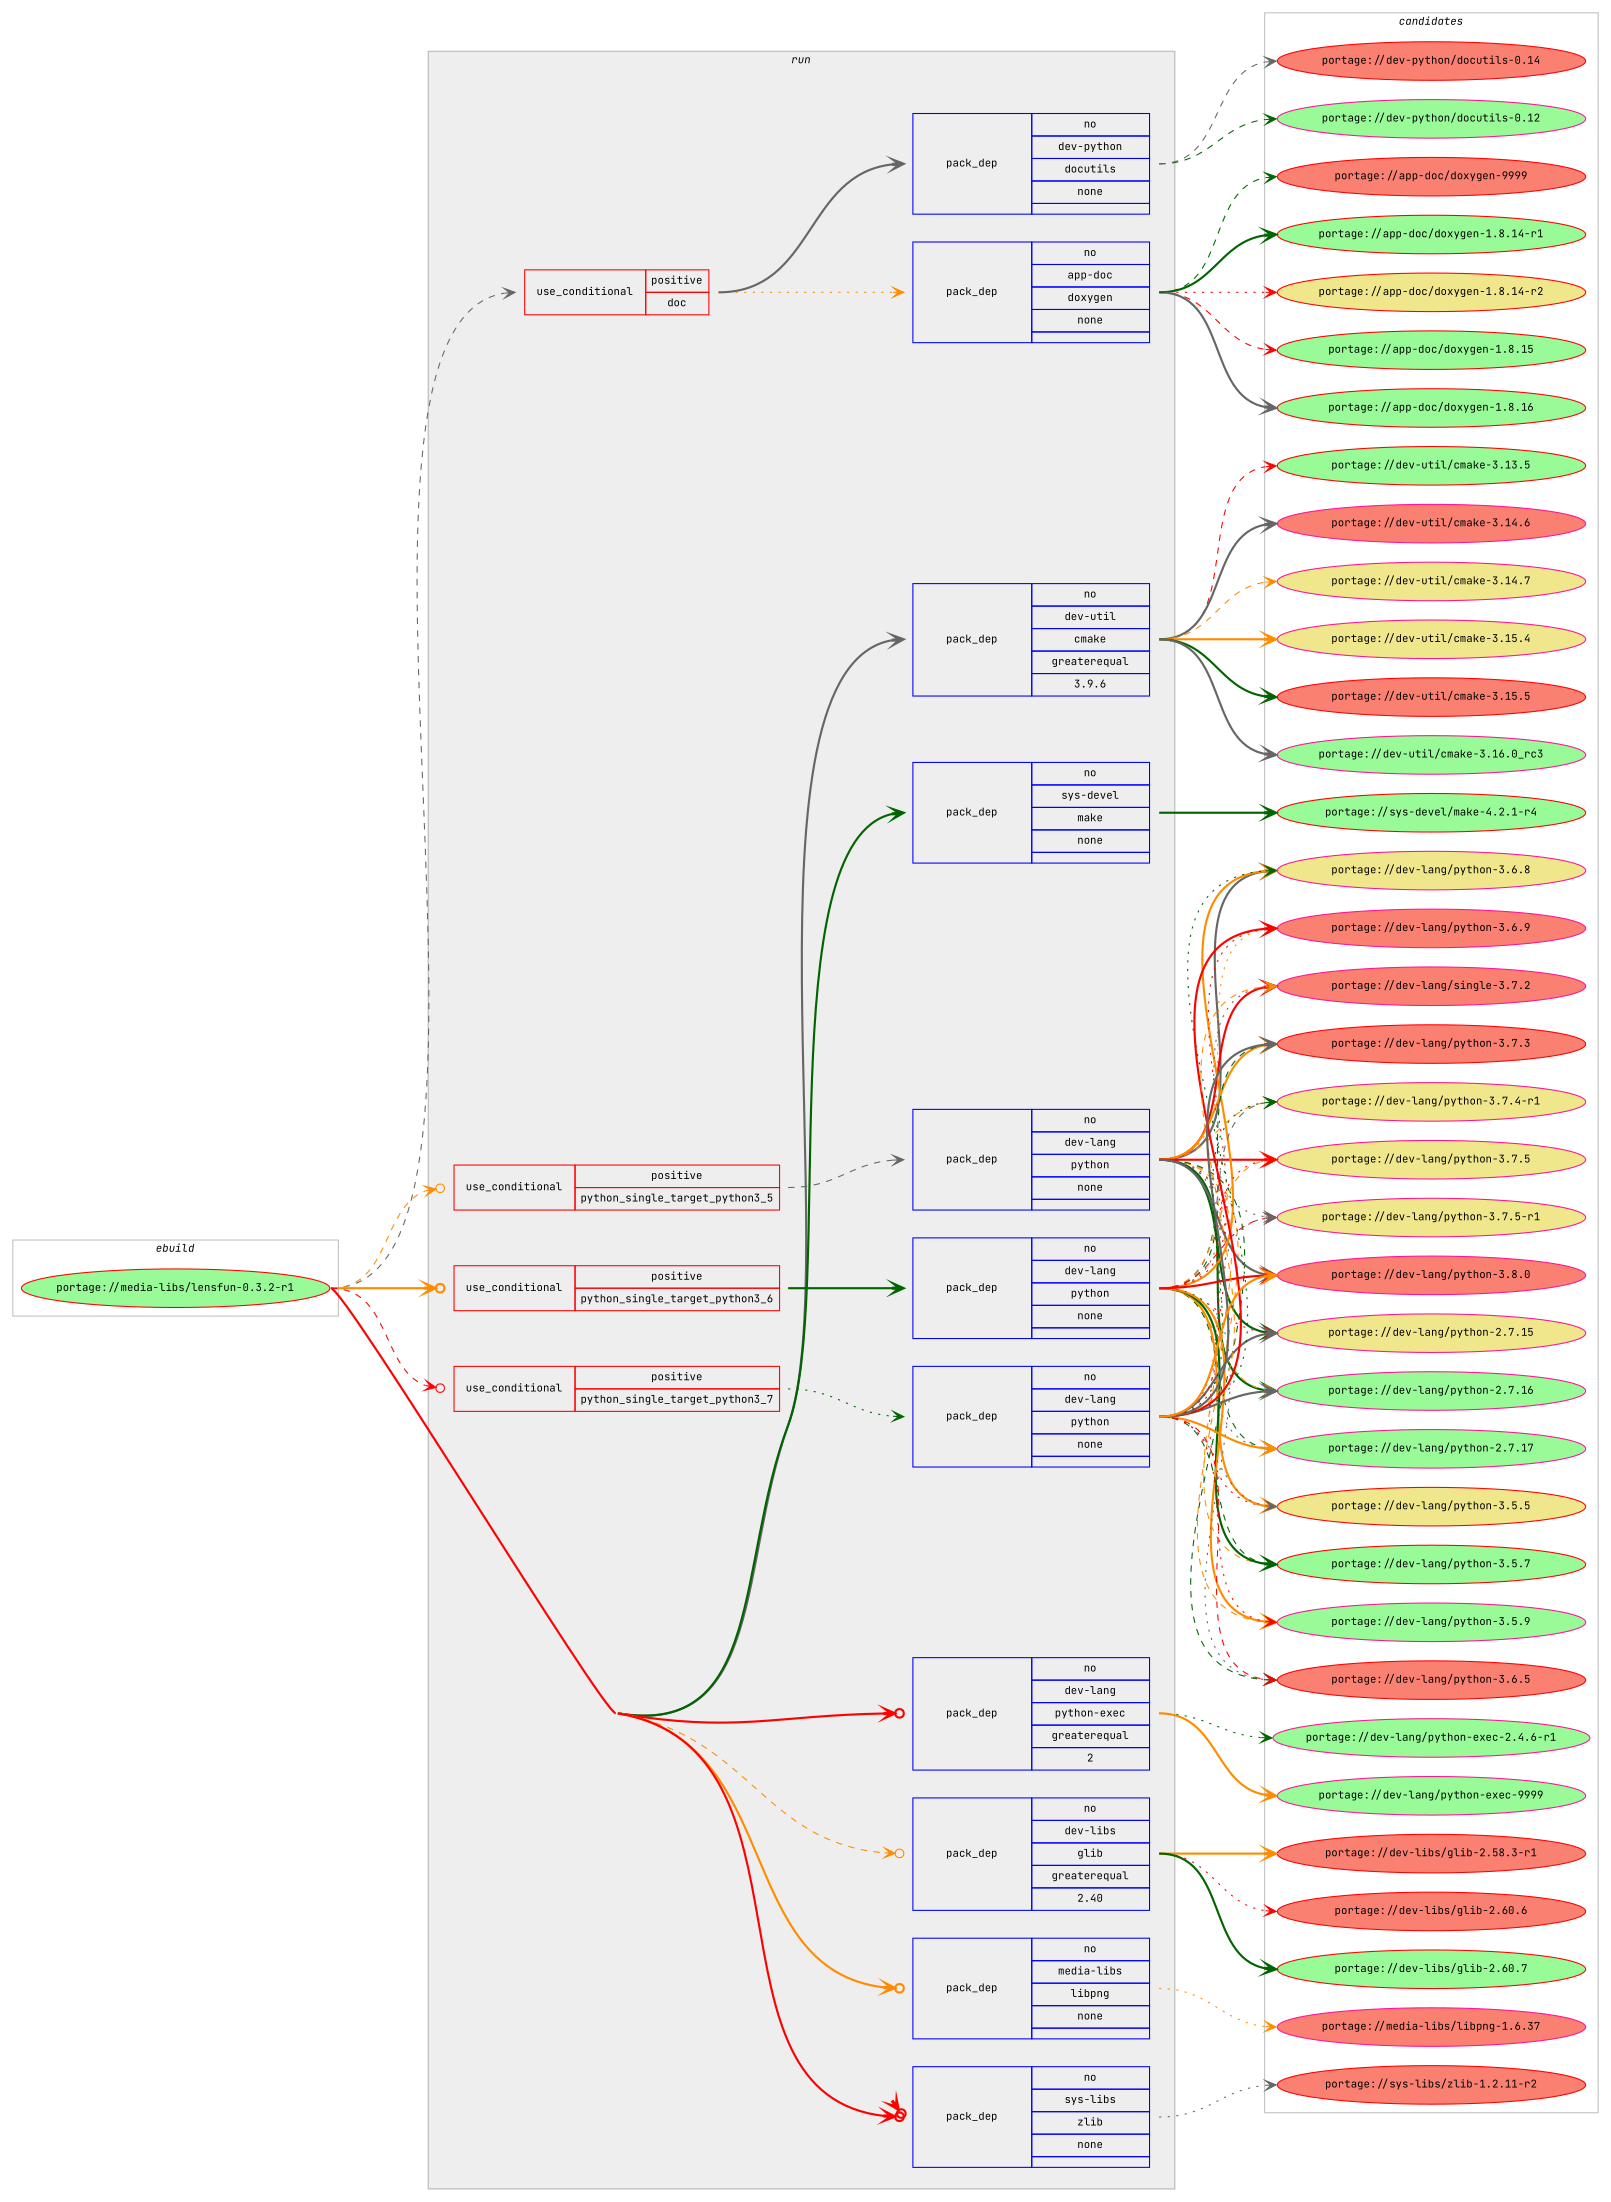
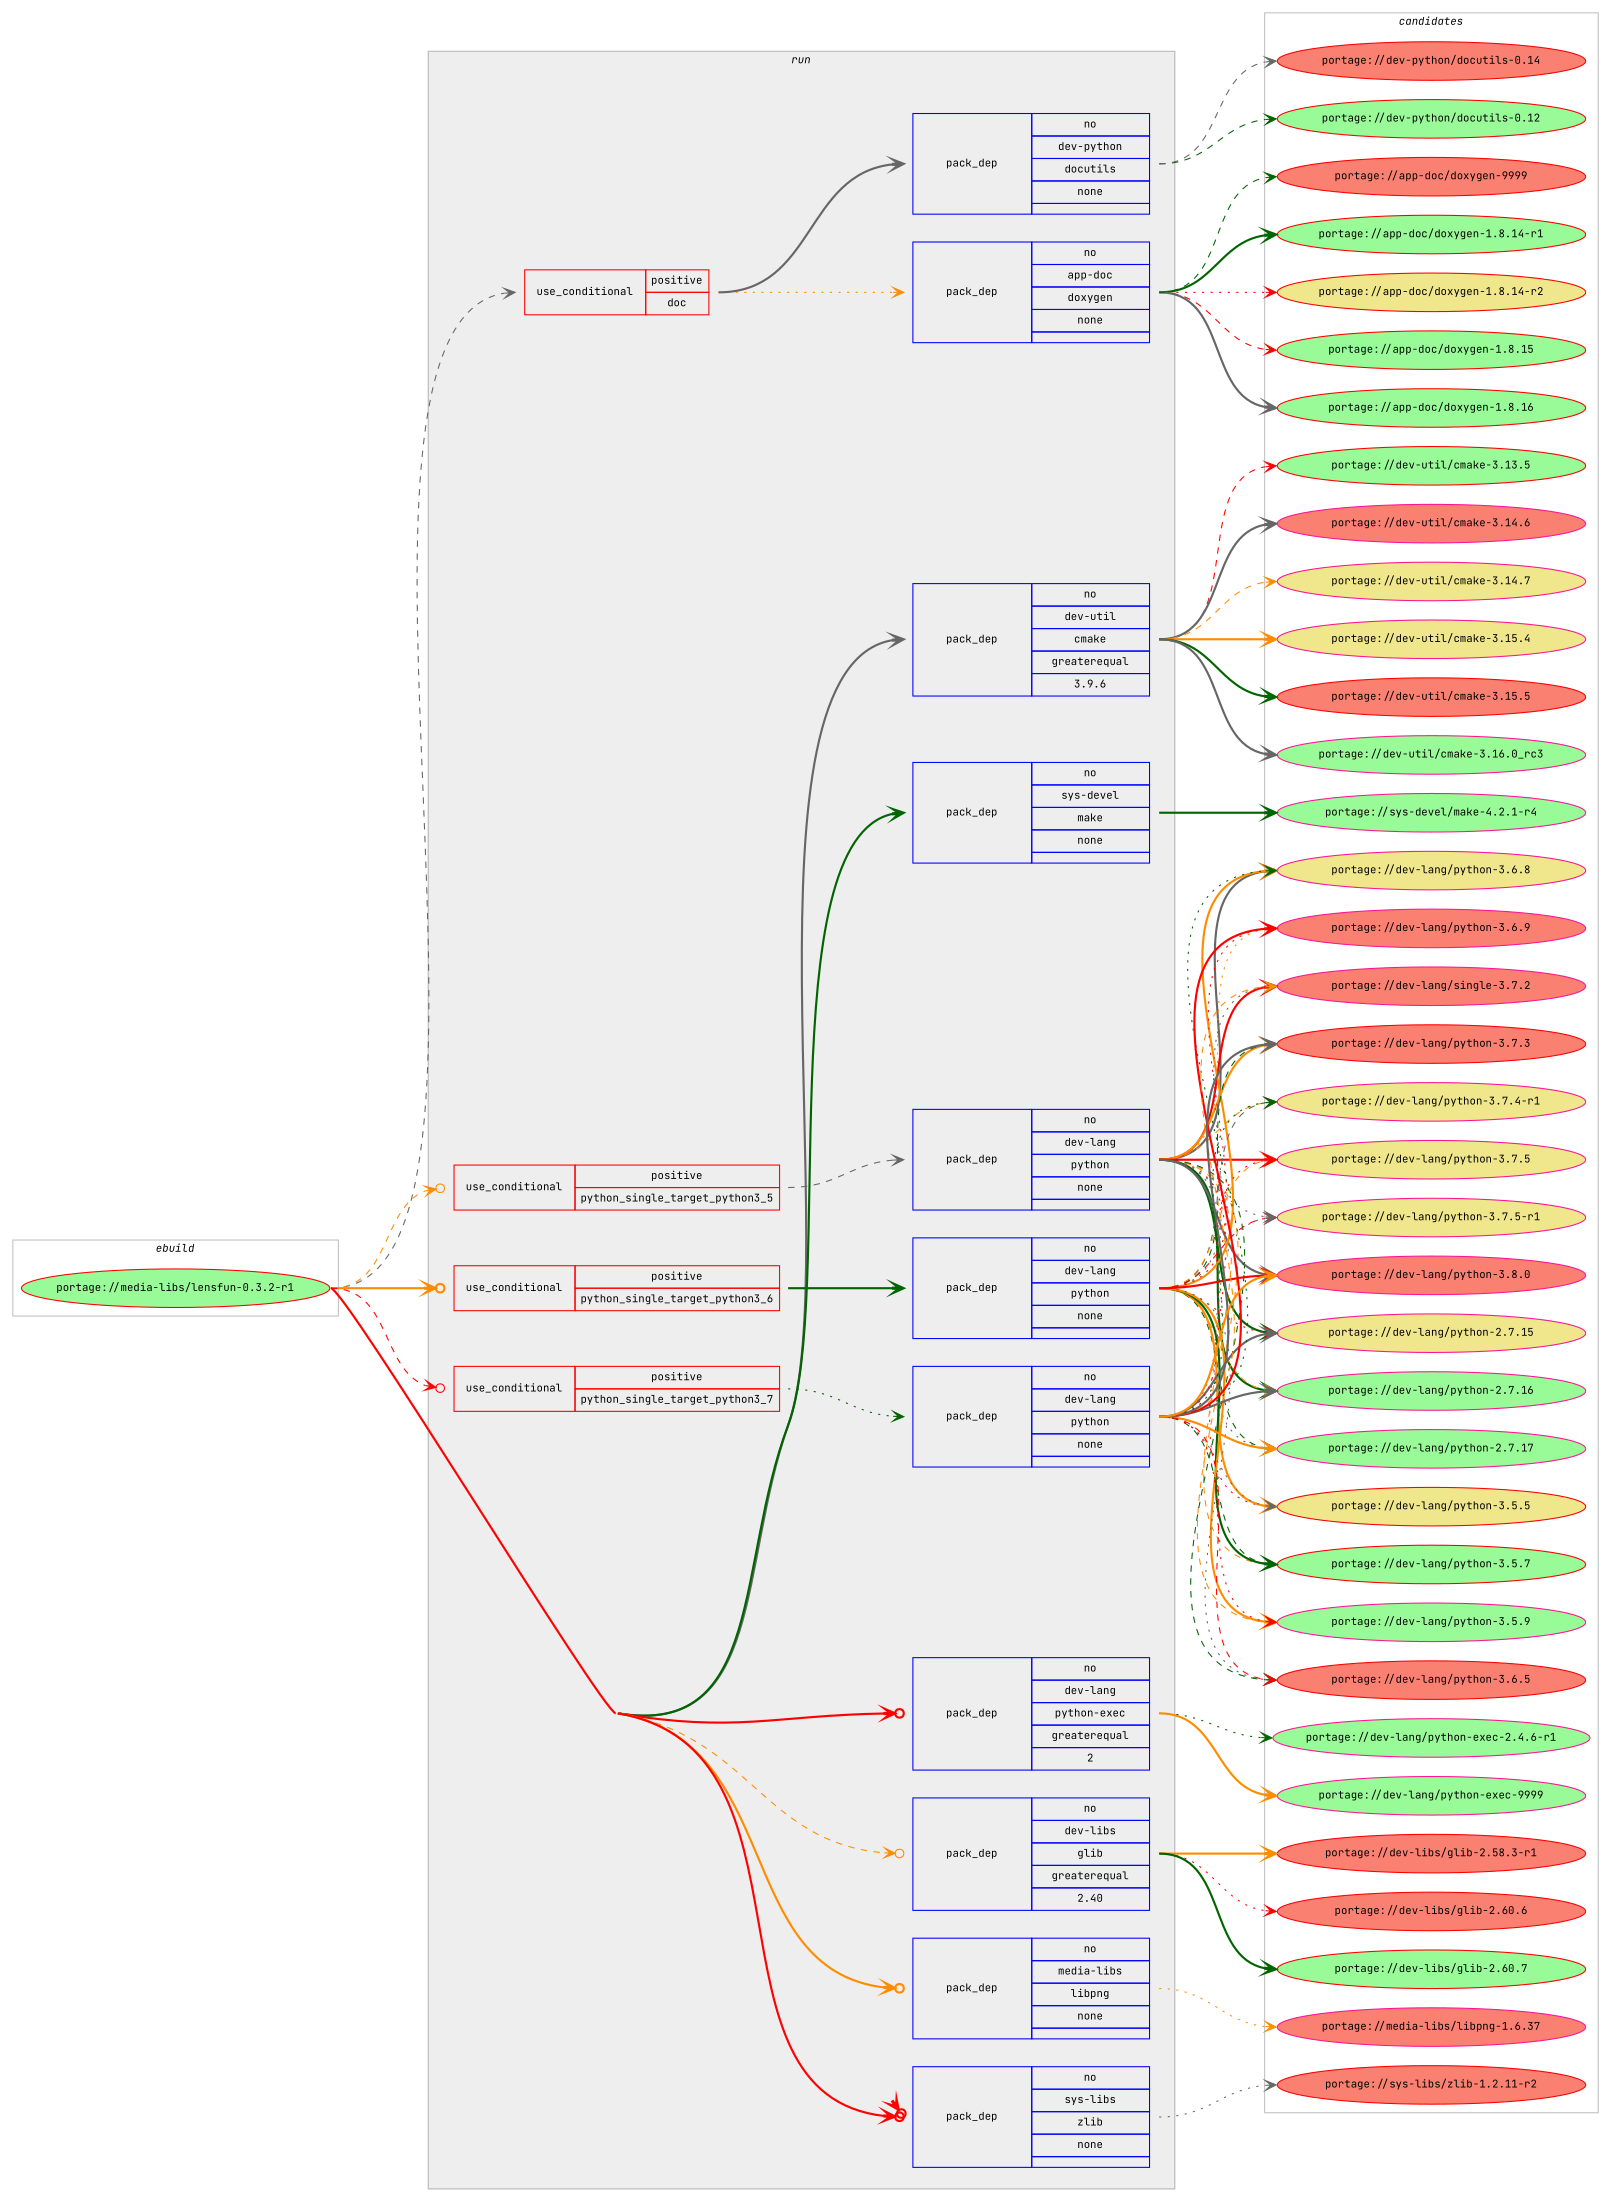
node "portage://dev-python/docutils-0.12": color deeppink -> red
node "portage://sys-devel/make-4.2.1-r4": color red -> deeppink
